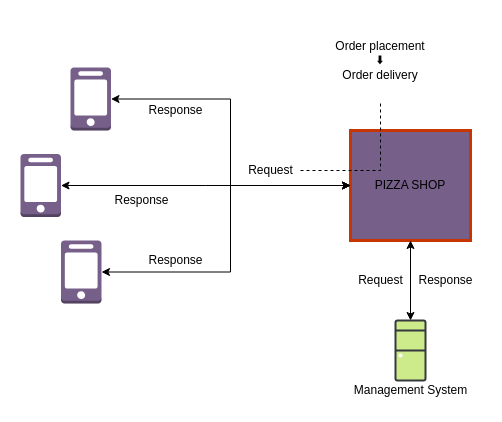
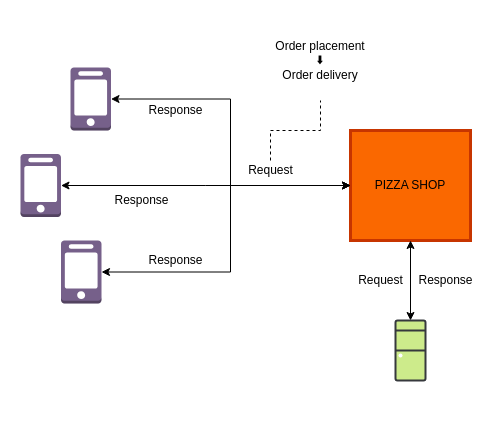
node "Order placement ⬇️ Order delivery": moved (381, 61) -> (321, 61)
node "PIZZA SHOP": fillcolor #76608a -> #fa6800
node "Management System": removed
